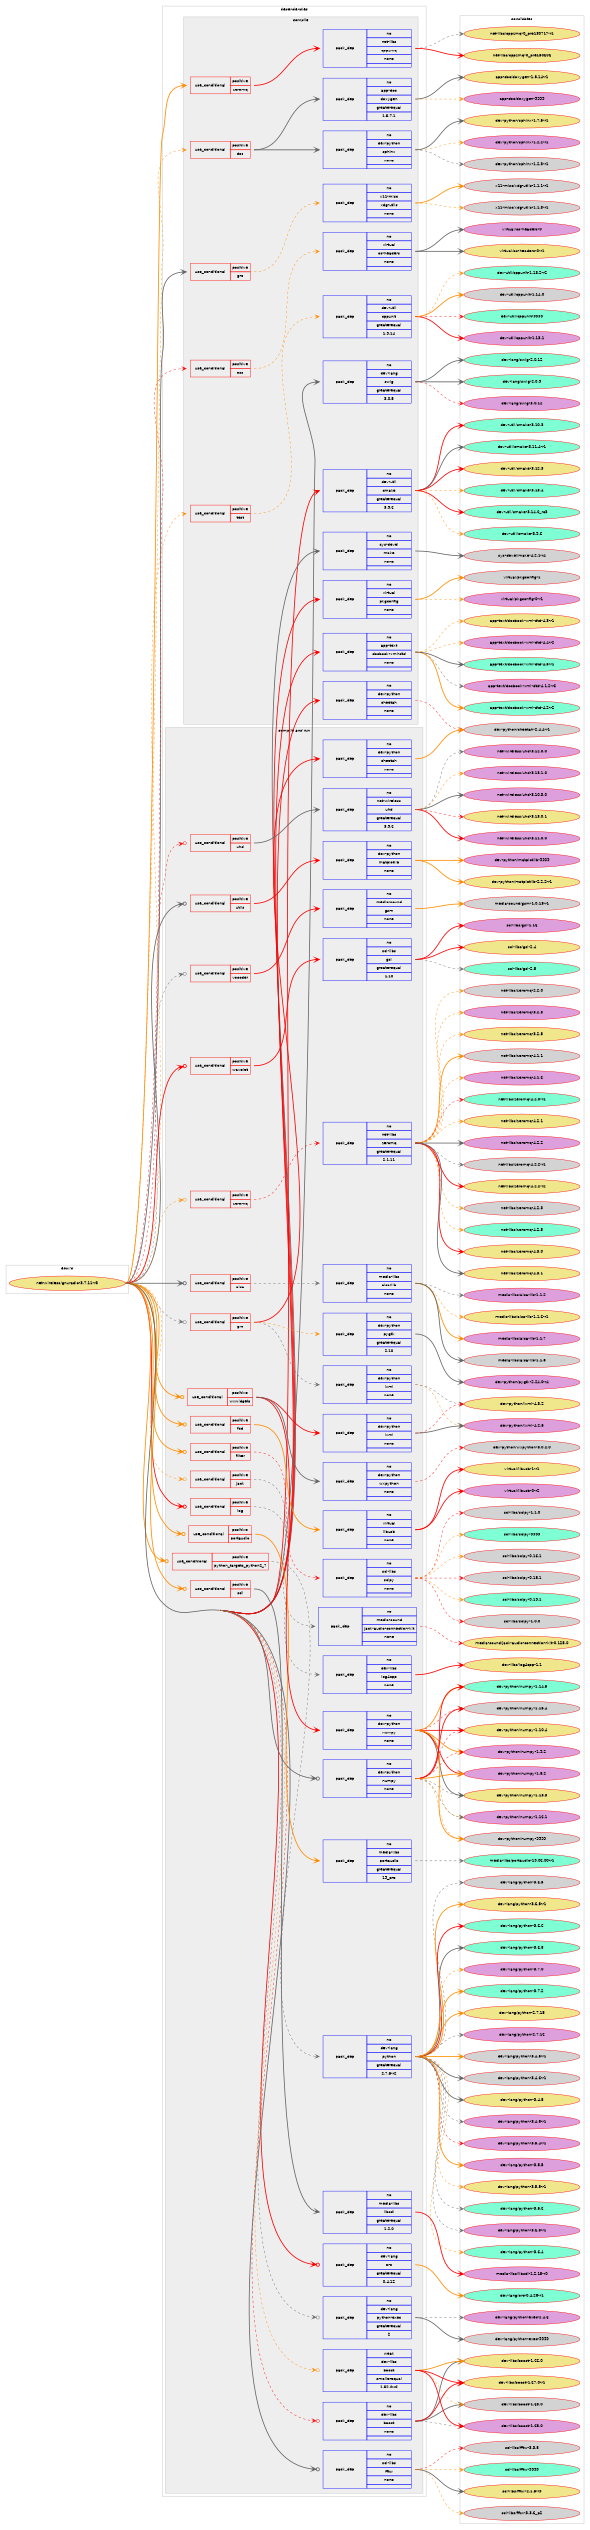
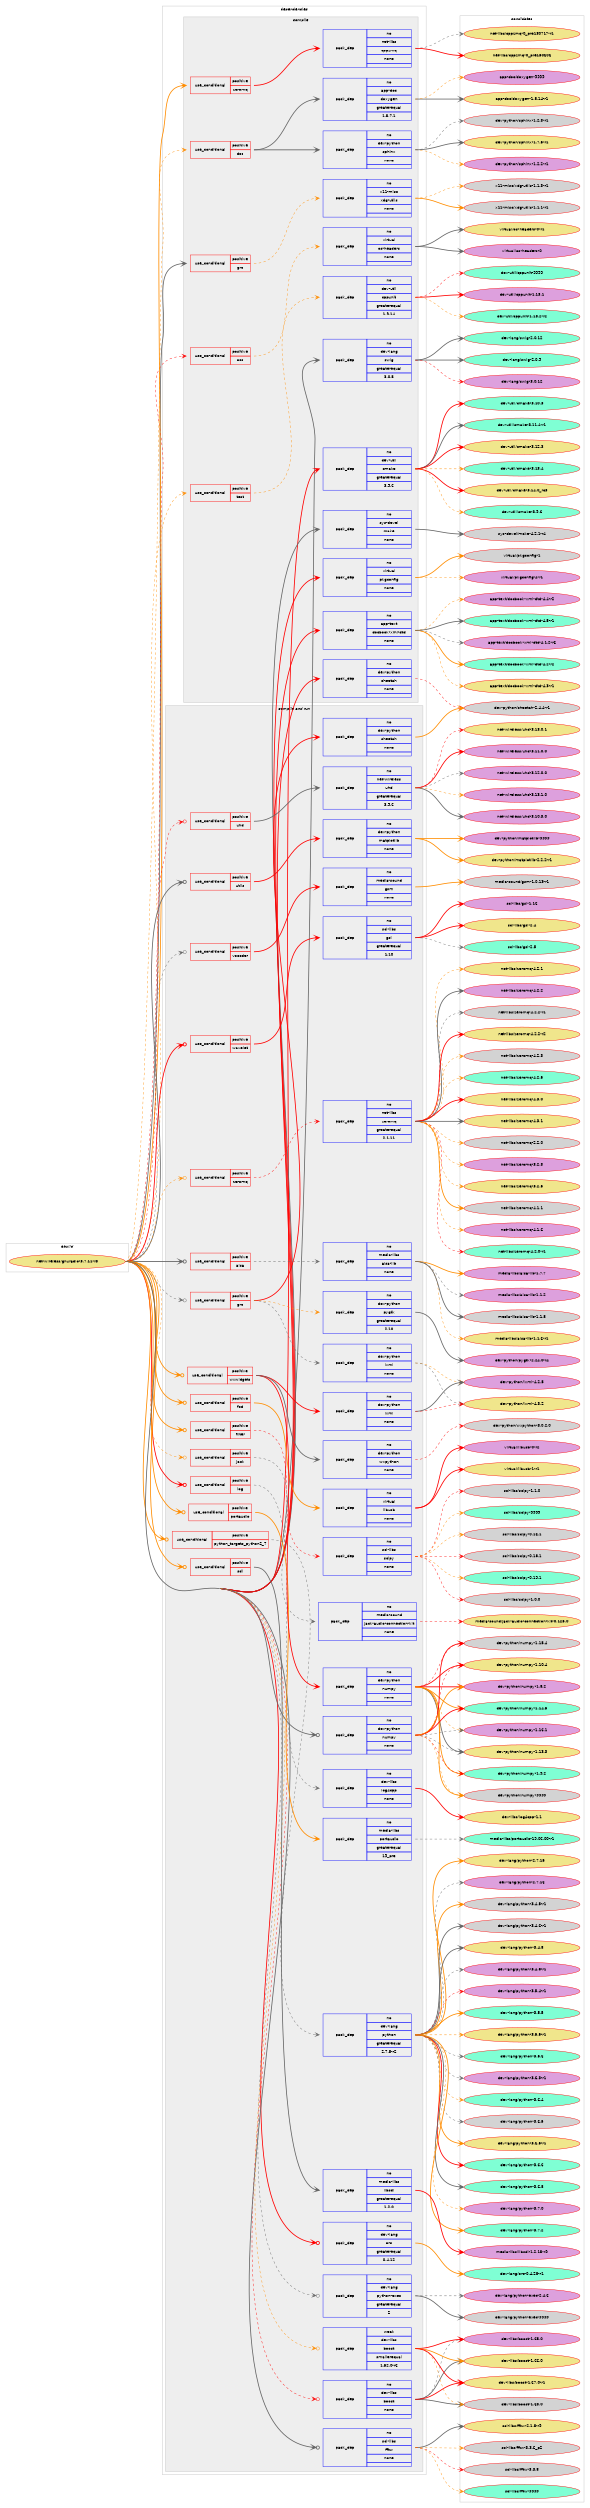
node "dev-util/cppunit-1.14.0": removed
node "dev-util/cmake-3.14.0_rc3": fillcolor aquamarine -> khaki
node "virtual/pkgconfig-0-r1": label "virtual/pkgconfig-0-r1" -> "virtual/pkgconfig-4-r1"
node "media-libs/alsa-lib-1.1.7": label "media-libs/alsa-lib-1.1.7" -> "media-libs/alsa-lib-1.7.7"
node "dev-python/numpy-1.9.2": fillcolor plum -> aquamarine
node "dev-lang/python-3.5.5": fillcolor plum -> aquamarine
